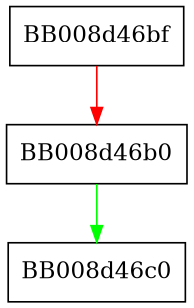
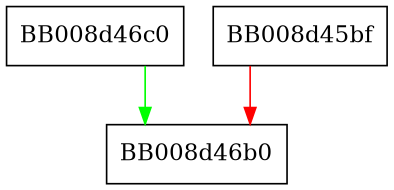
node "BB008d46bf": label "BB008d46bf" -> "BB008d45bf"
edge "BB008d46b0" -> "BB008d46c0": reversed
